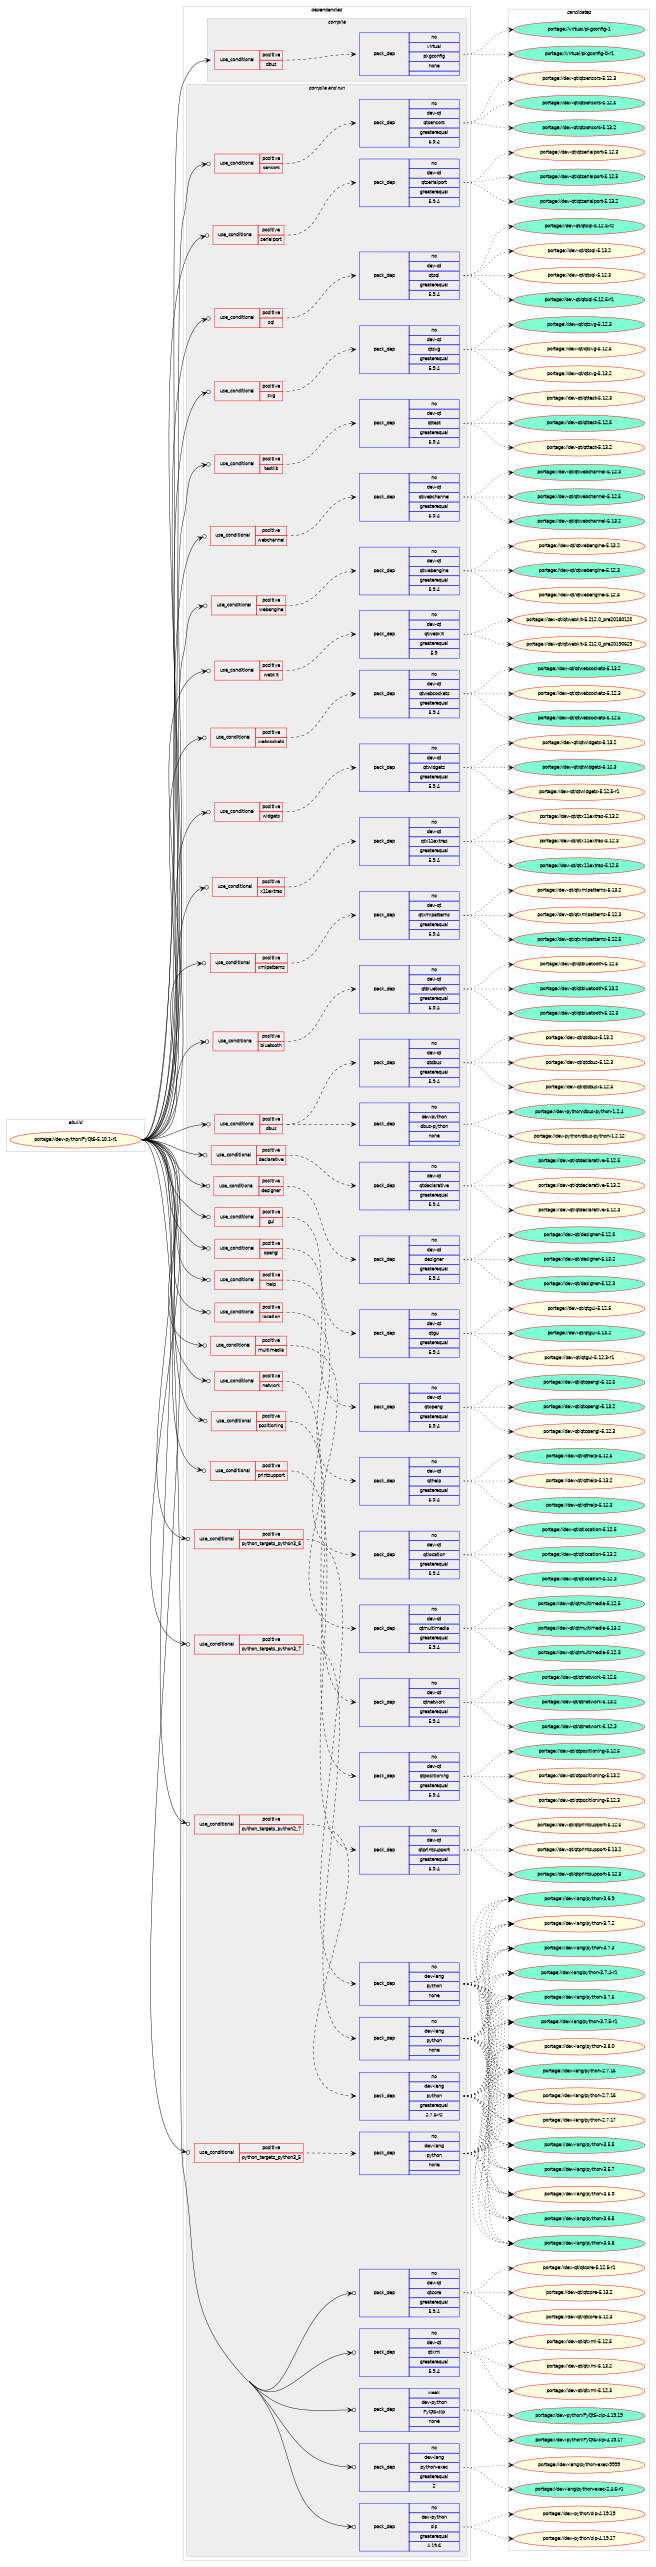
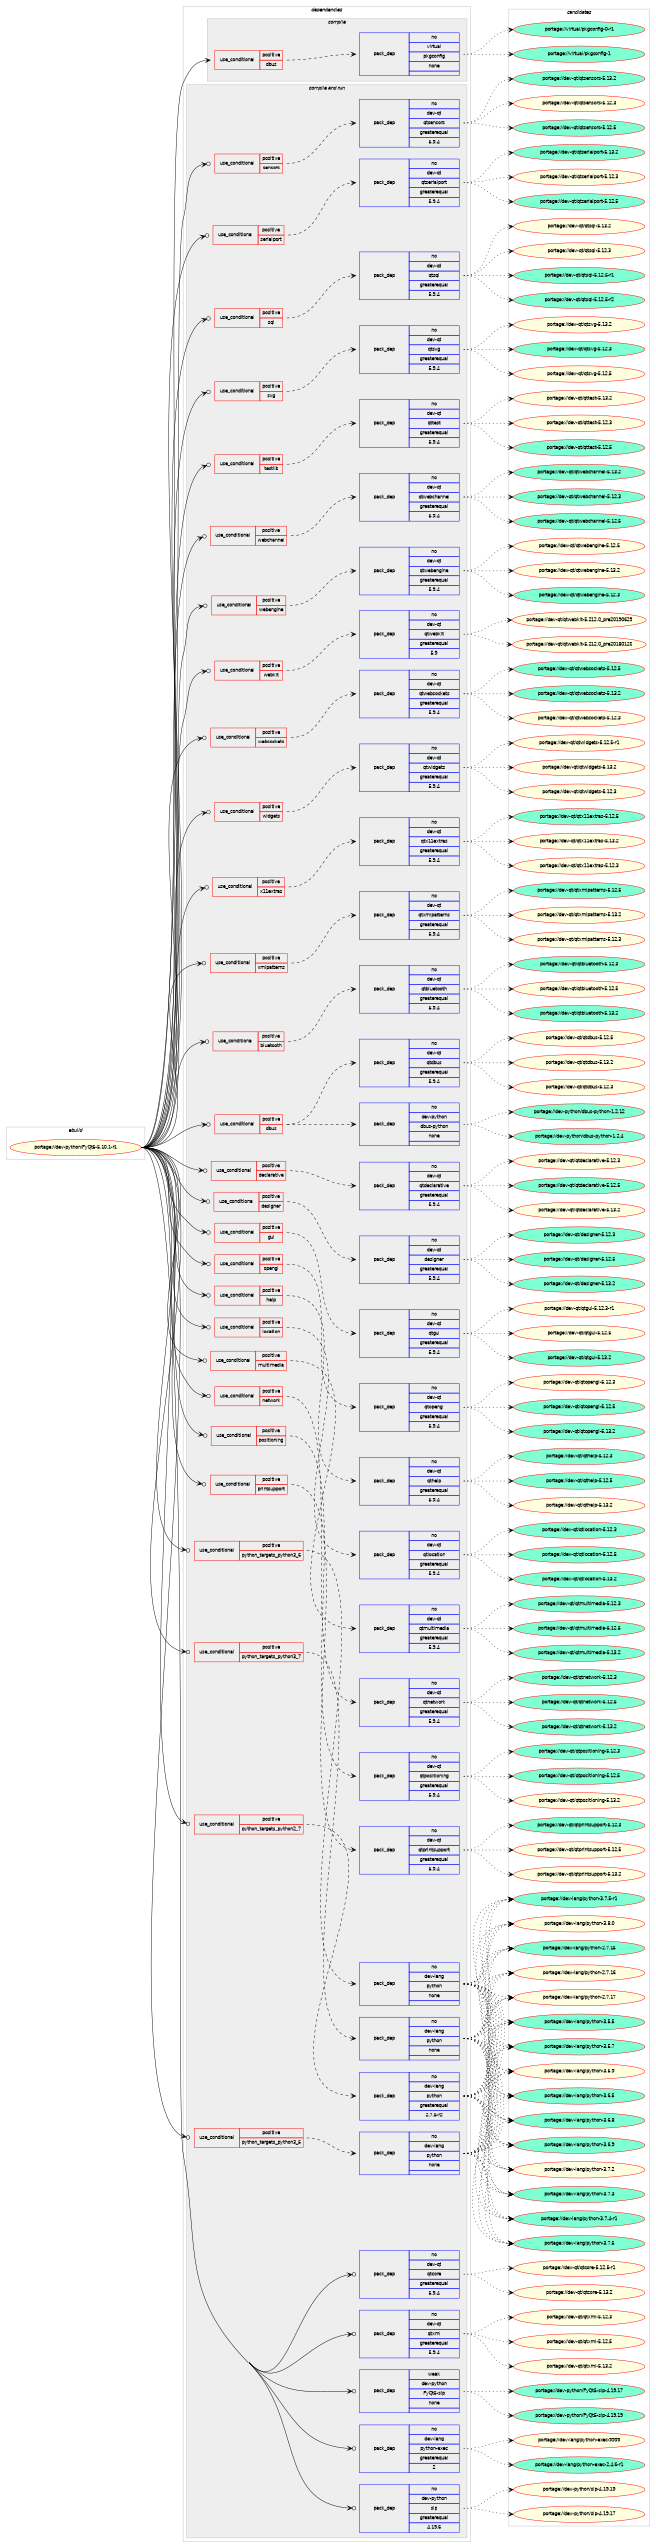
node "portage://dev-qt/qtwidgets-5.12.3": fillcolor aquamarine -> lightyellow
node "portage://dev-python/dbus-python-1.2.12": fillcolor lightyellow -> aquamarine
node "portage://dev-qt/qtpositioning-5.12.3": fillcolor lightyellow -> aquamarine
node "portage://dev-qt/qtcore-5.12.3": removed
